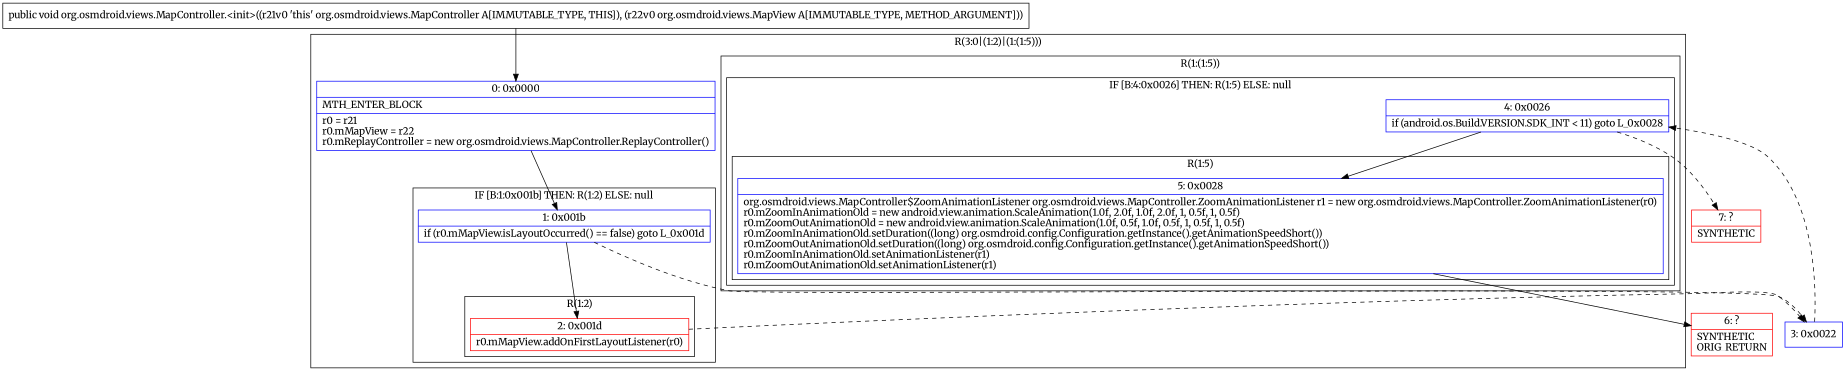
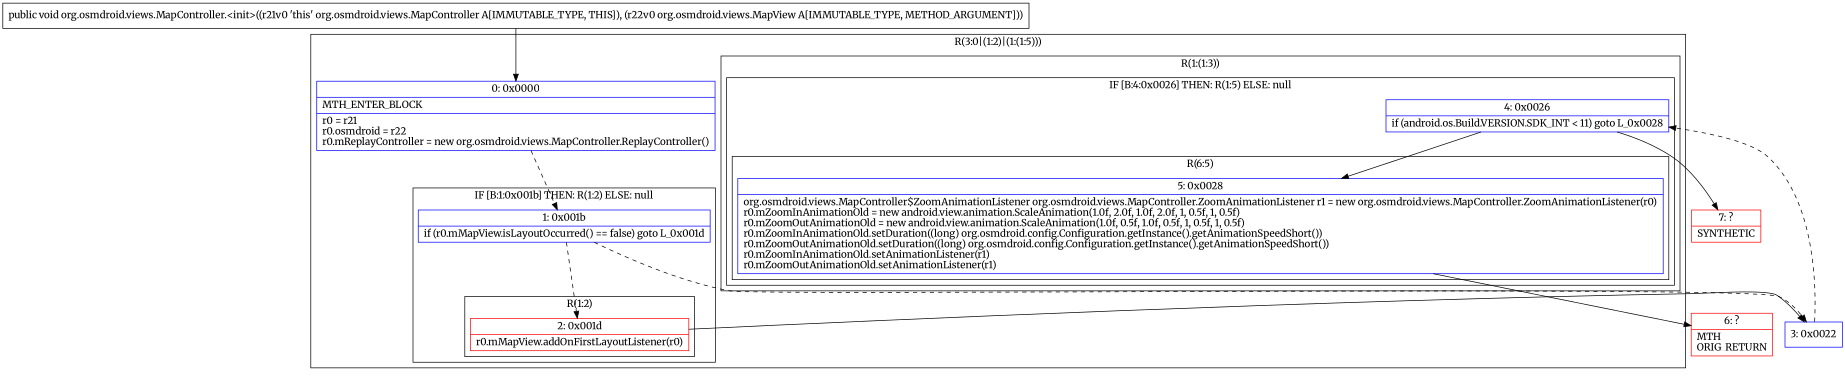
cluster "R(1:(1:5))": label "R(1:(1:5))" -> "R(1:(1:3))"
node "0: 0x0000": text "r0.mMapView = r22" -> "r0.osmdroid = r22"
edge "4: 0x0026" -> "7: ?": style dashed -> solid
cluster "R(1:5)": label "R(1:5)" -> "R(6:5)"
edge "0: 0x0000" -> "1: 0x001b": style solid -> dashed
edge "1: 0x001b" -> "2: 0x001d": style solid -> dashed
edge "2: 0x001d" -> "3: 0x0022": style dashed -> solid
node "6: ?": text "SYNTHETIC" -> "MTH"
